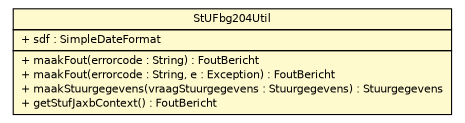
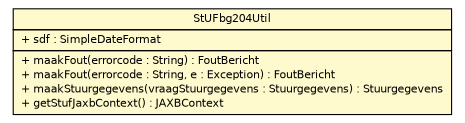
node "StUFbg204Util": text "+ getStufJaxbContext() : FoutBericht" -> "+ getStufJaxbContext() : JAXBContext"
